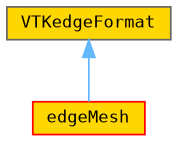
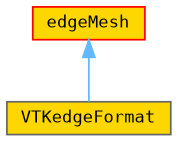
edge "edgeMesh" -> "VTKedgeFormat": reversed
